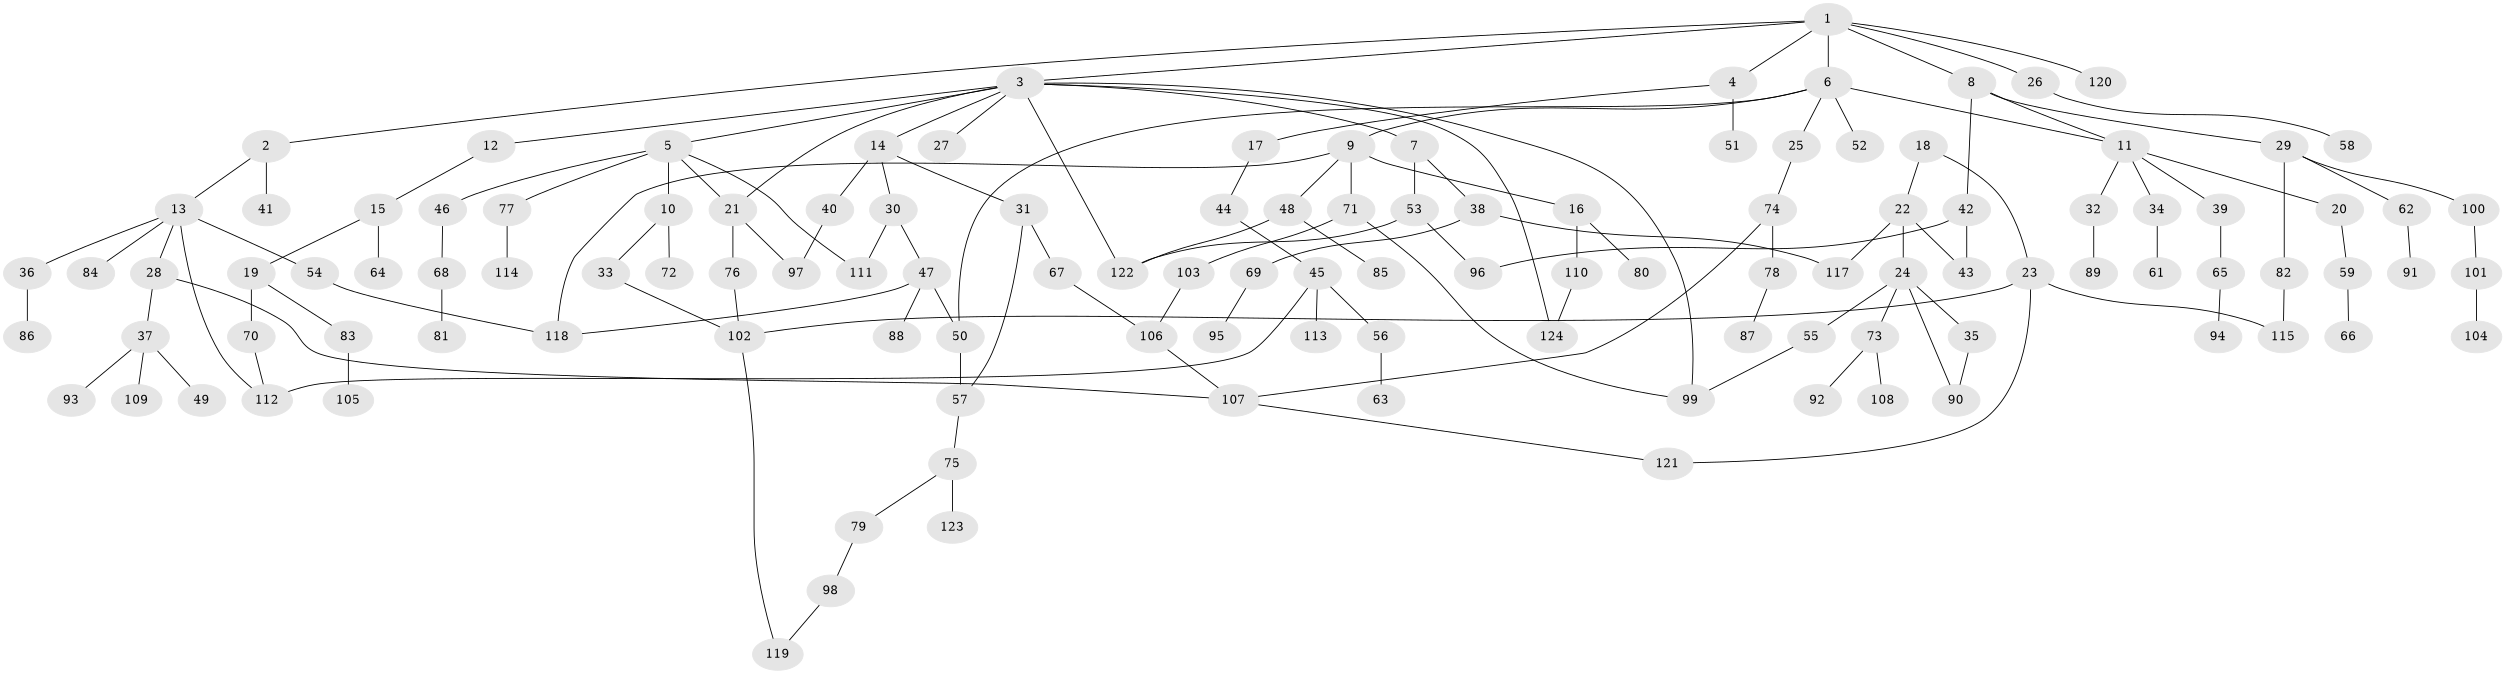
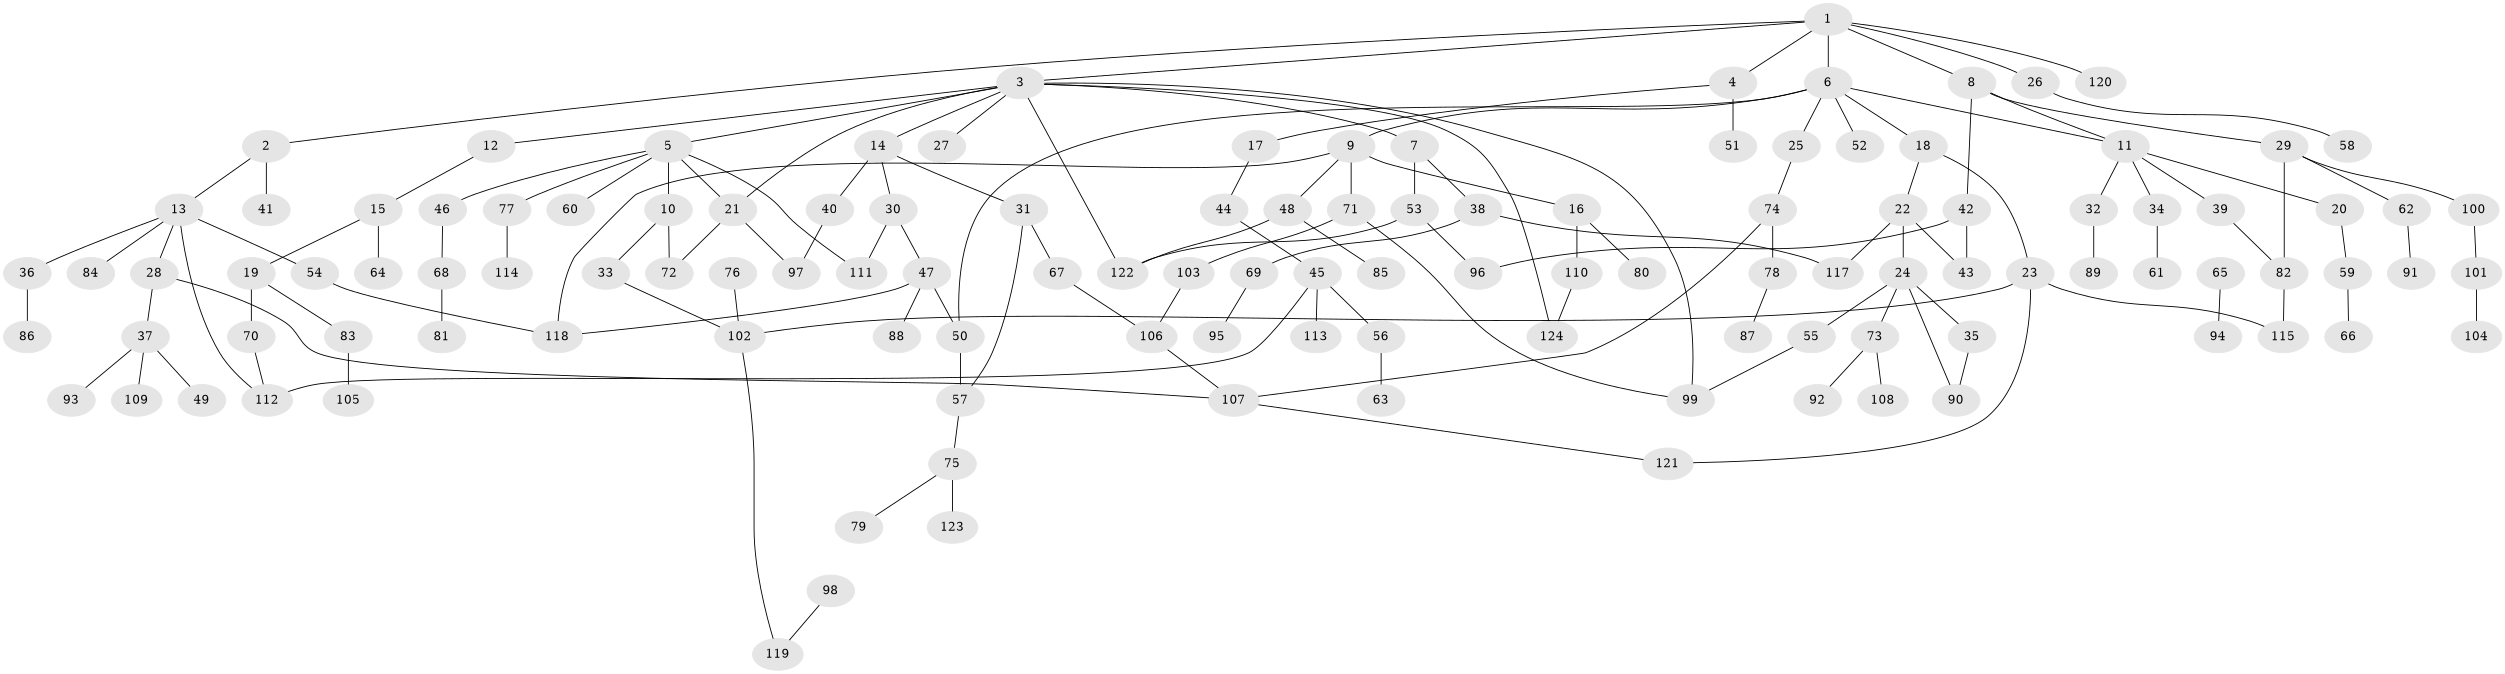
edge "6" -- "18": added
node "60": added
edge "21" -- "76": now "21" -- "72"
edge "39" -- "65": now "39" -- "82"
edge "79" -- "98": removed
